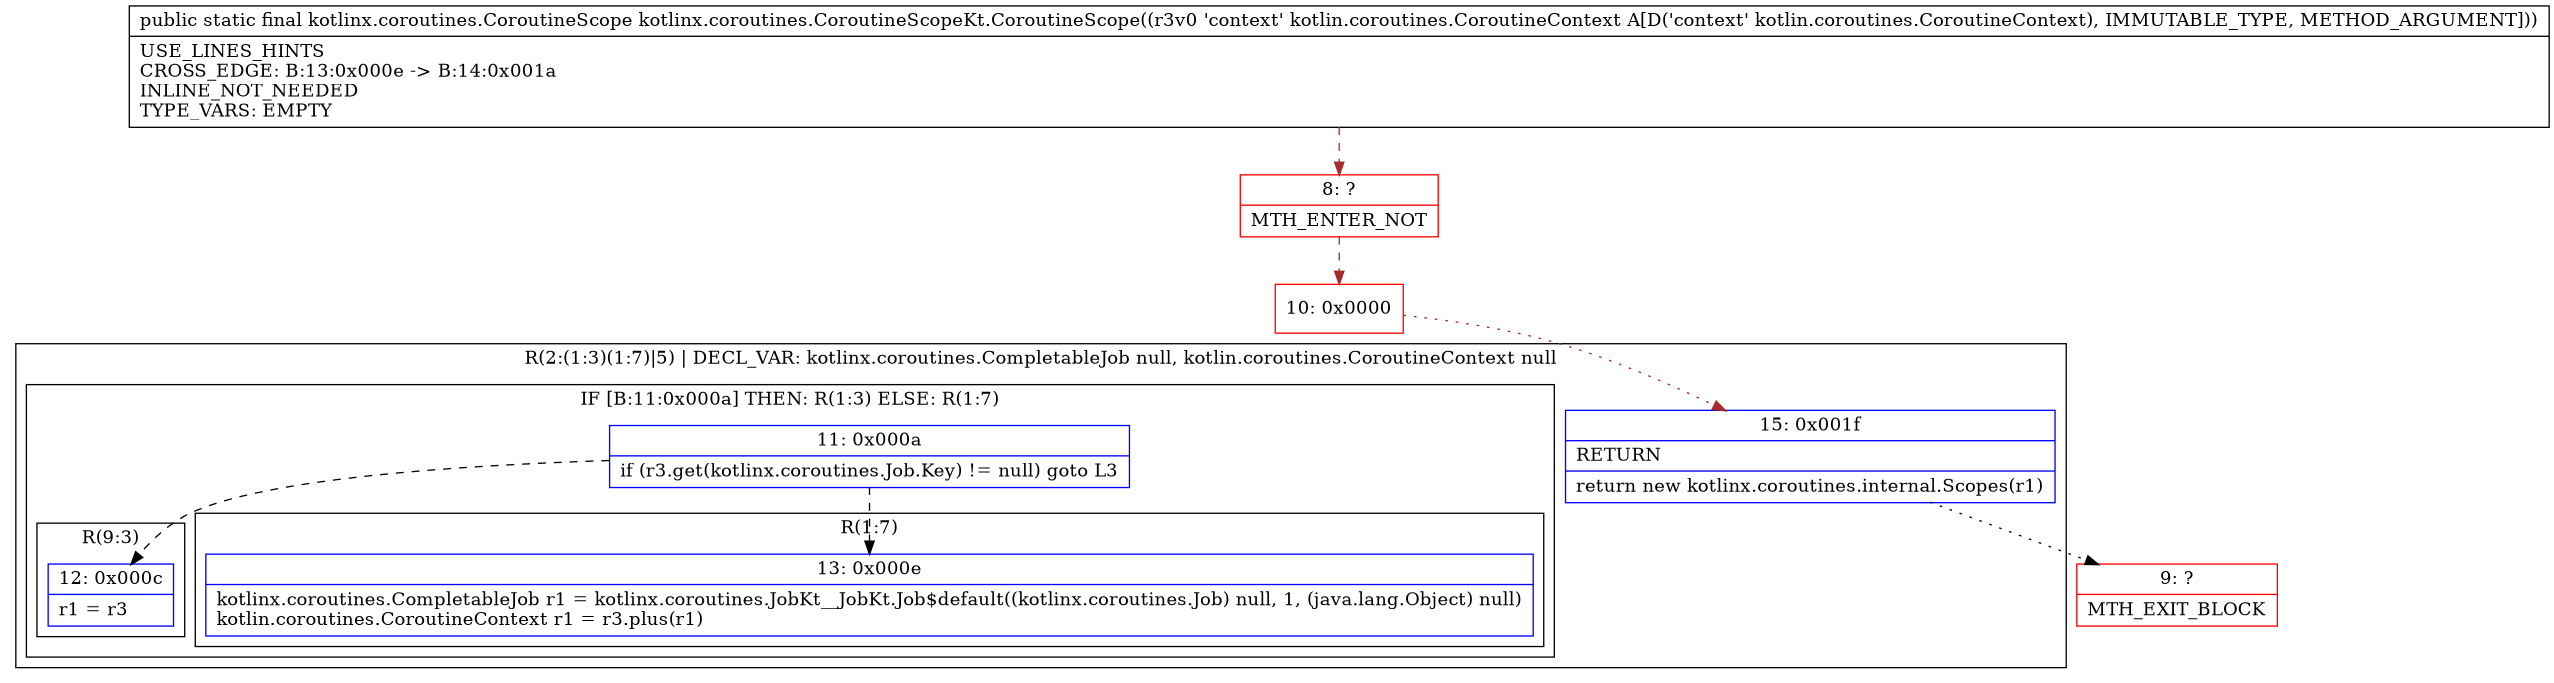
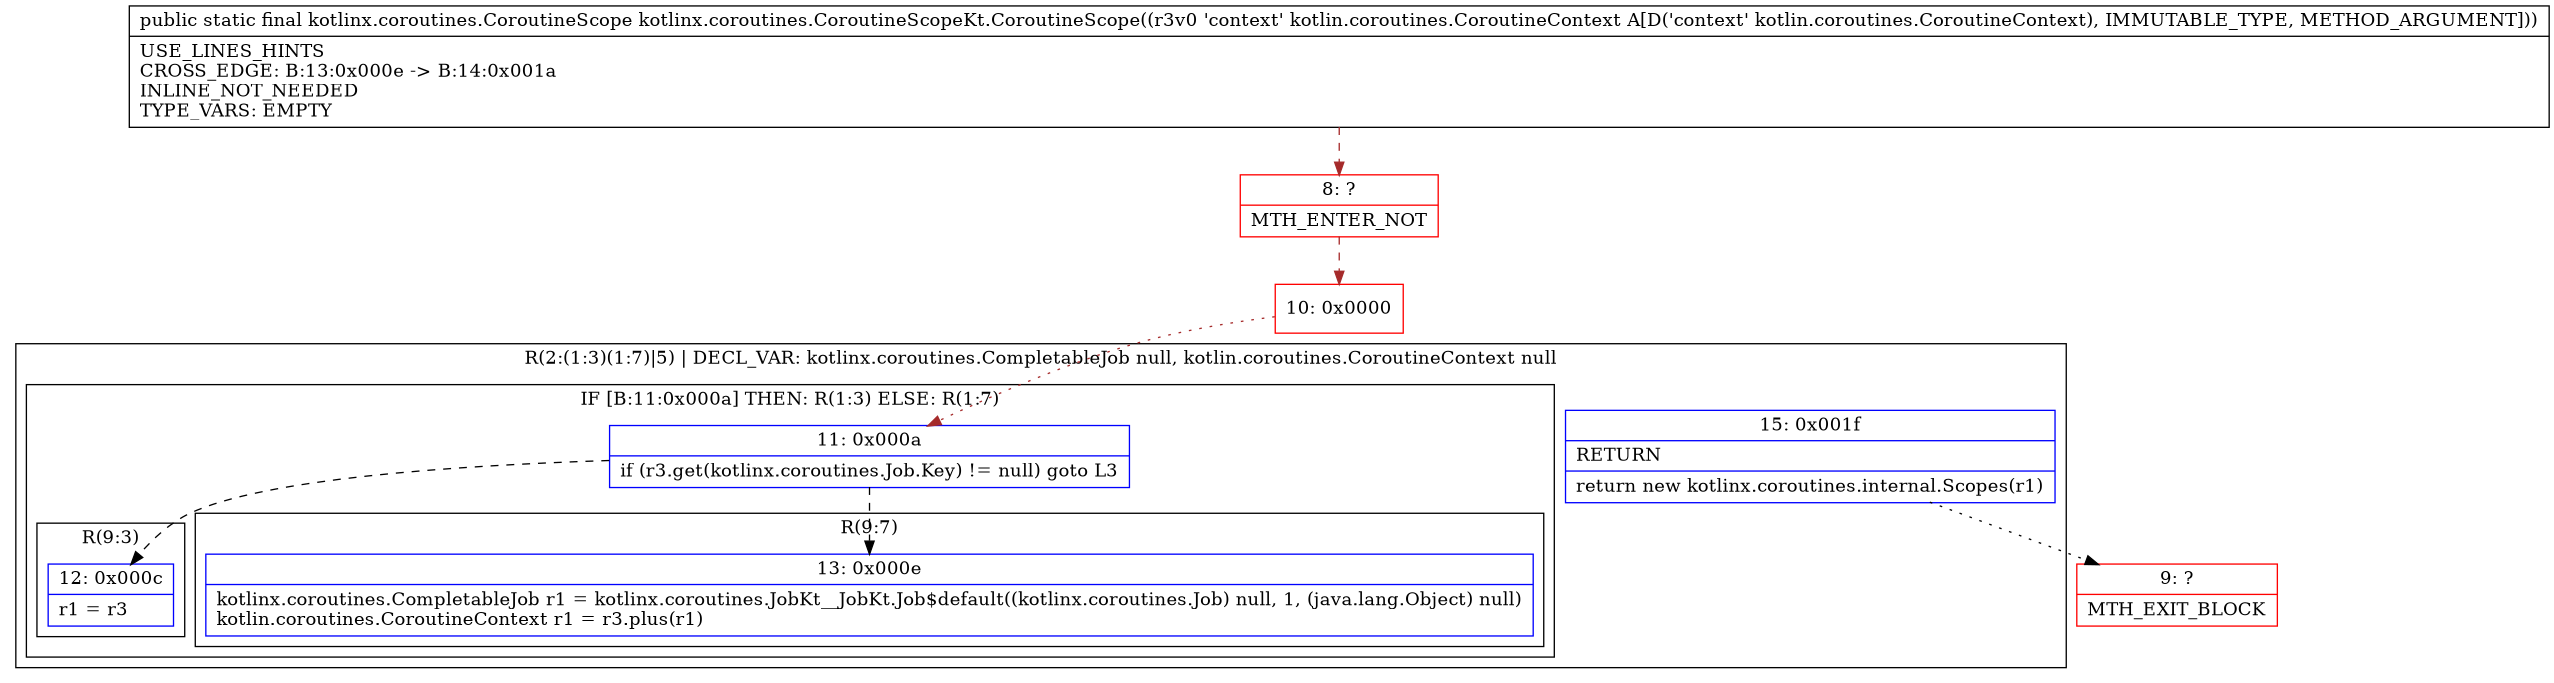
edge "10: 0x0000" -> "15: 0x001f": now "10: 0x0000" -> "11: 0x000a"
cluster "R(1:7)": label "R(1:7)" -> "R(9:7)"
